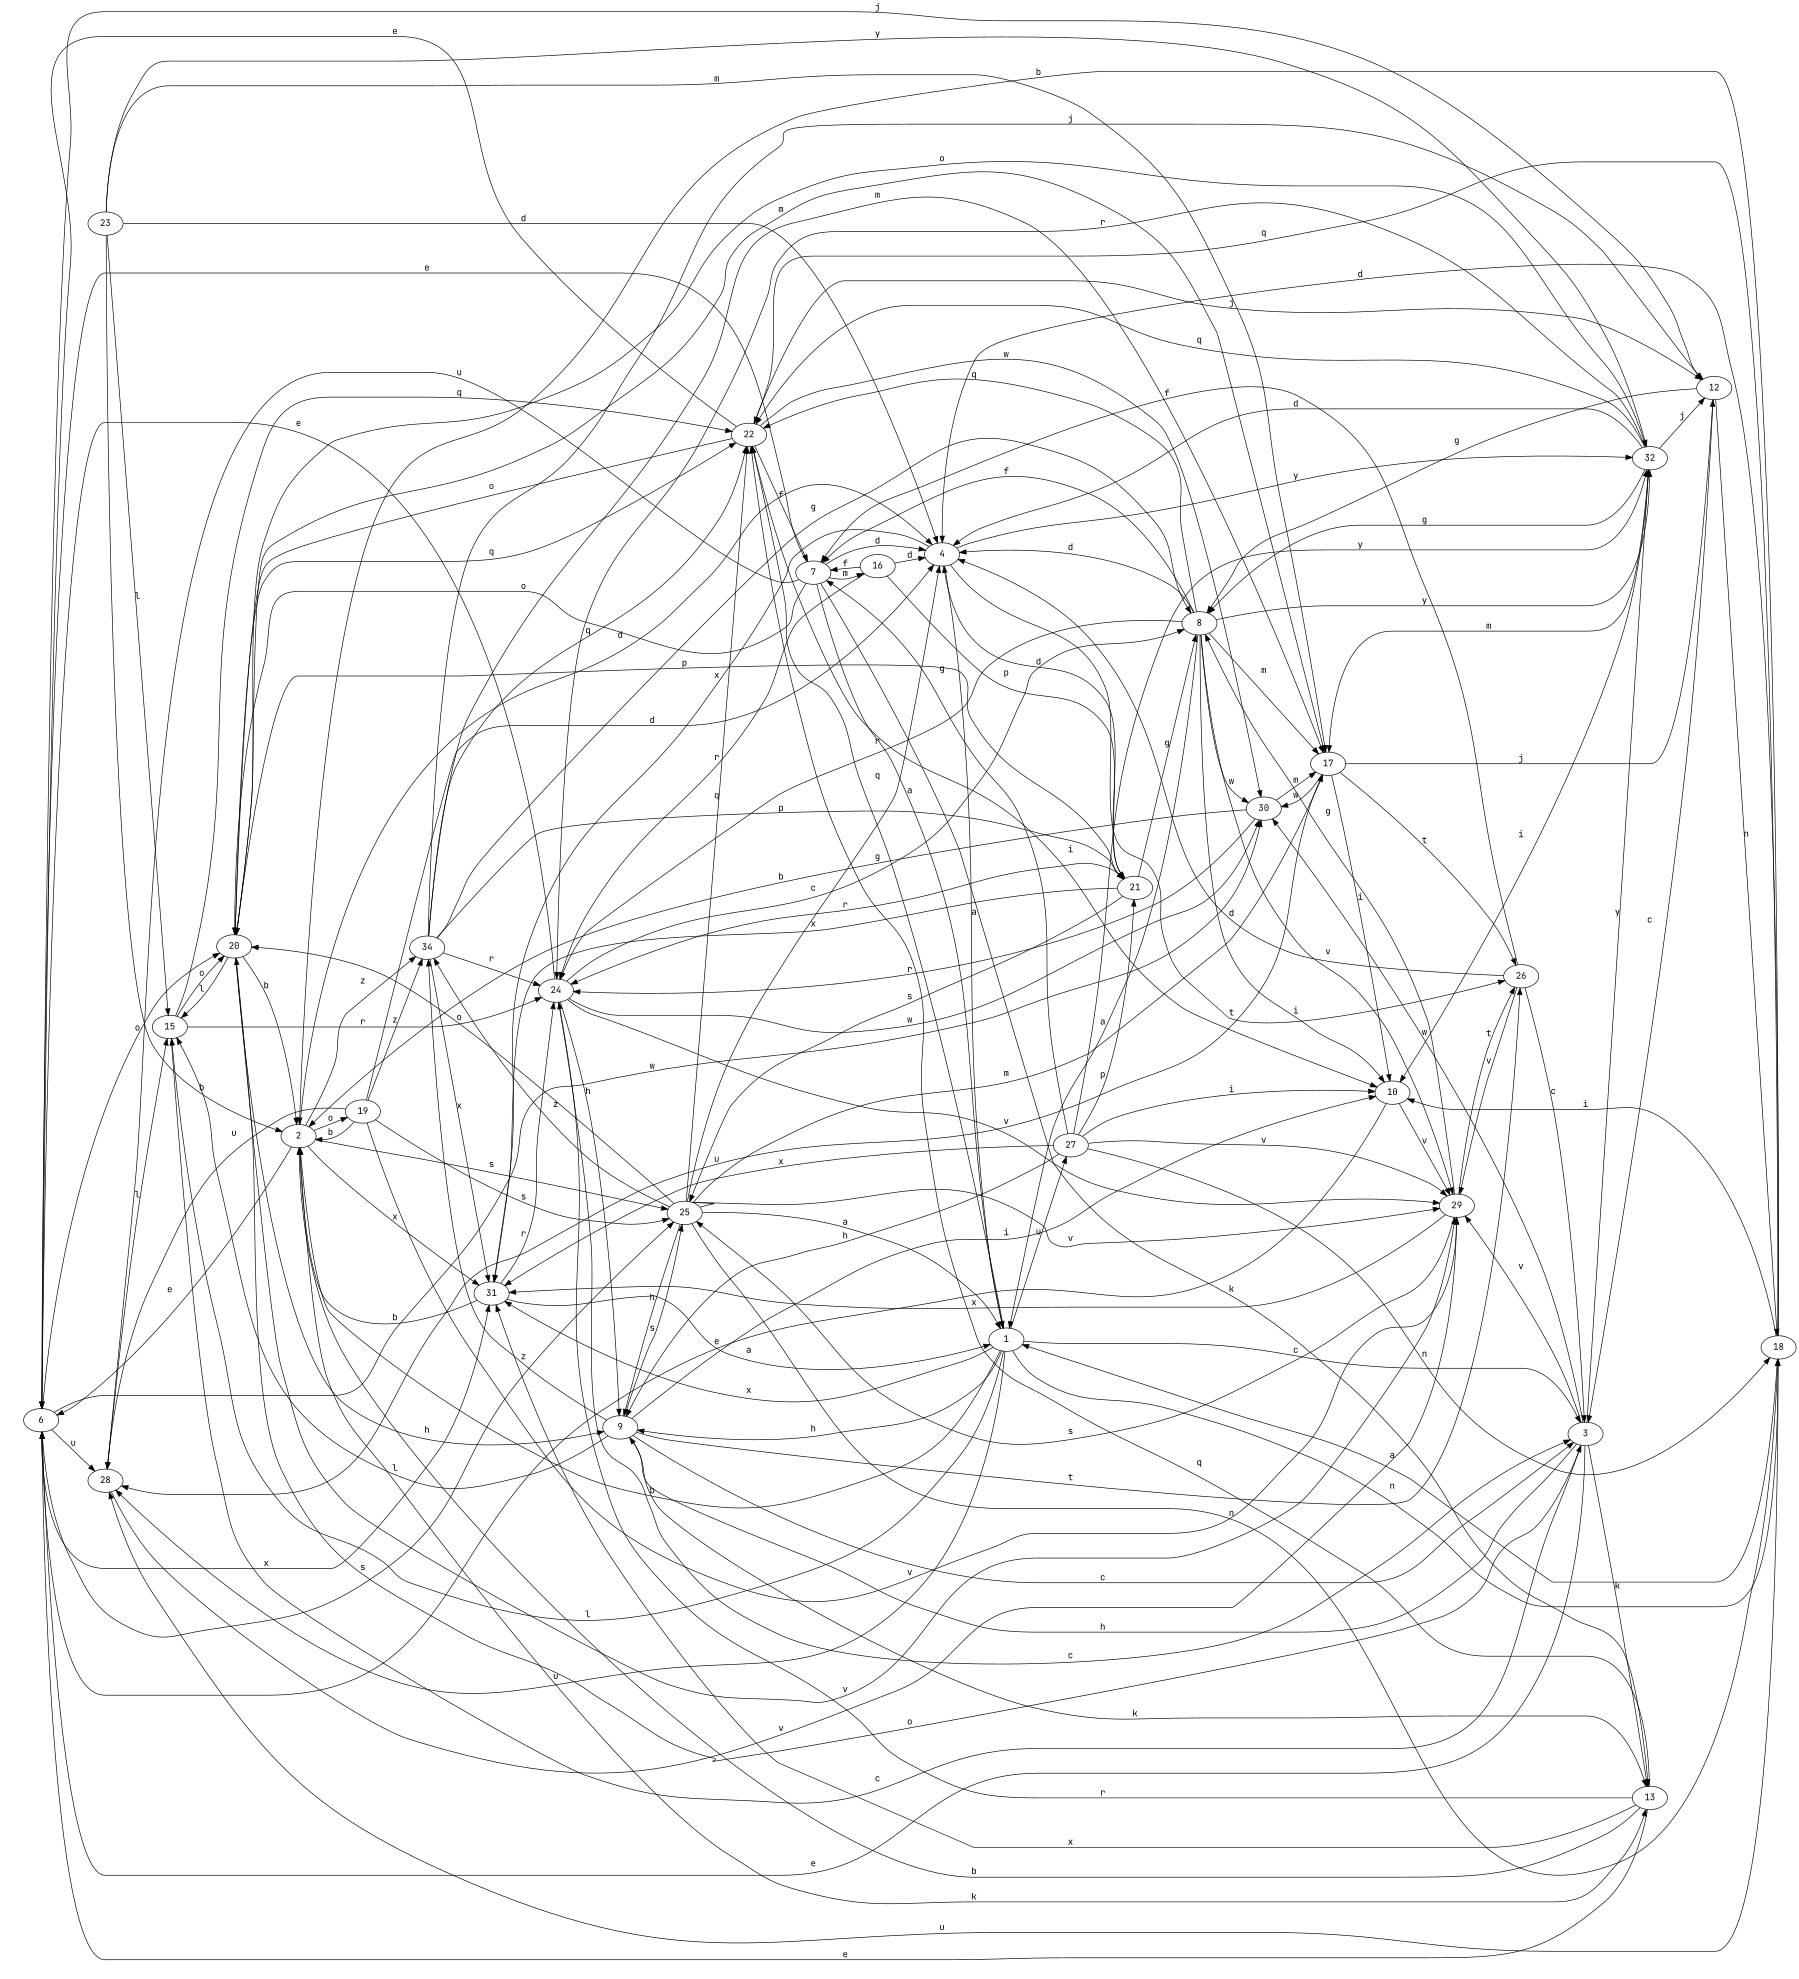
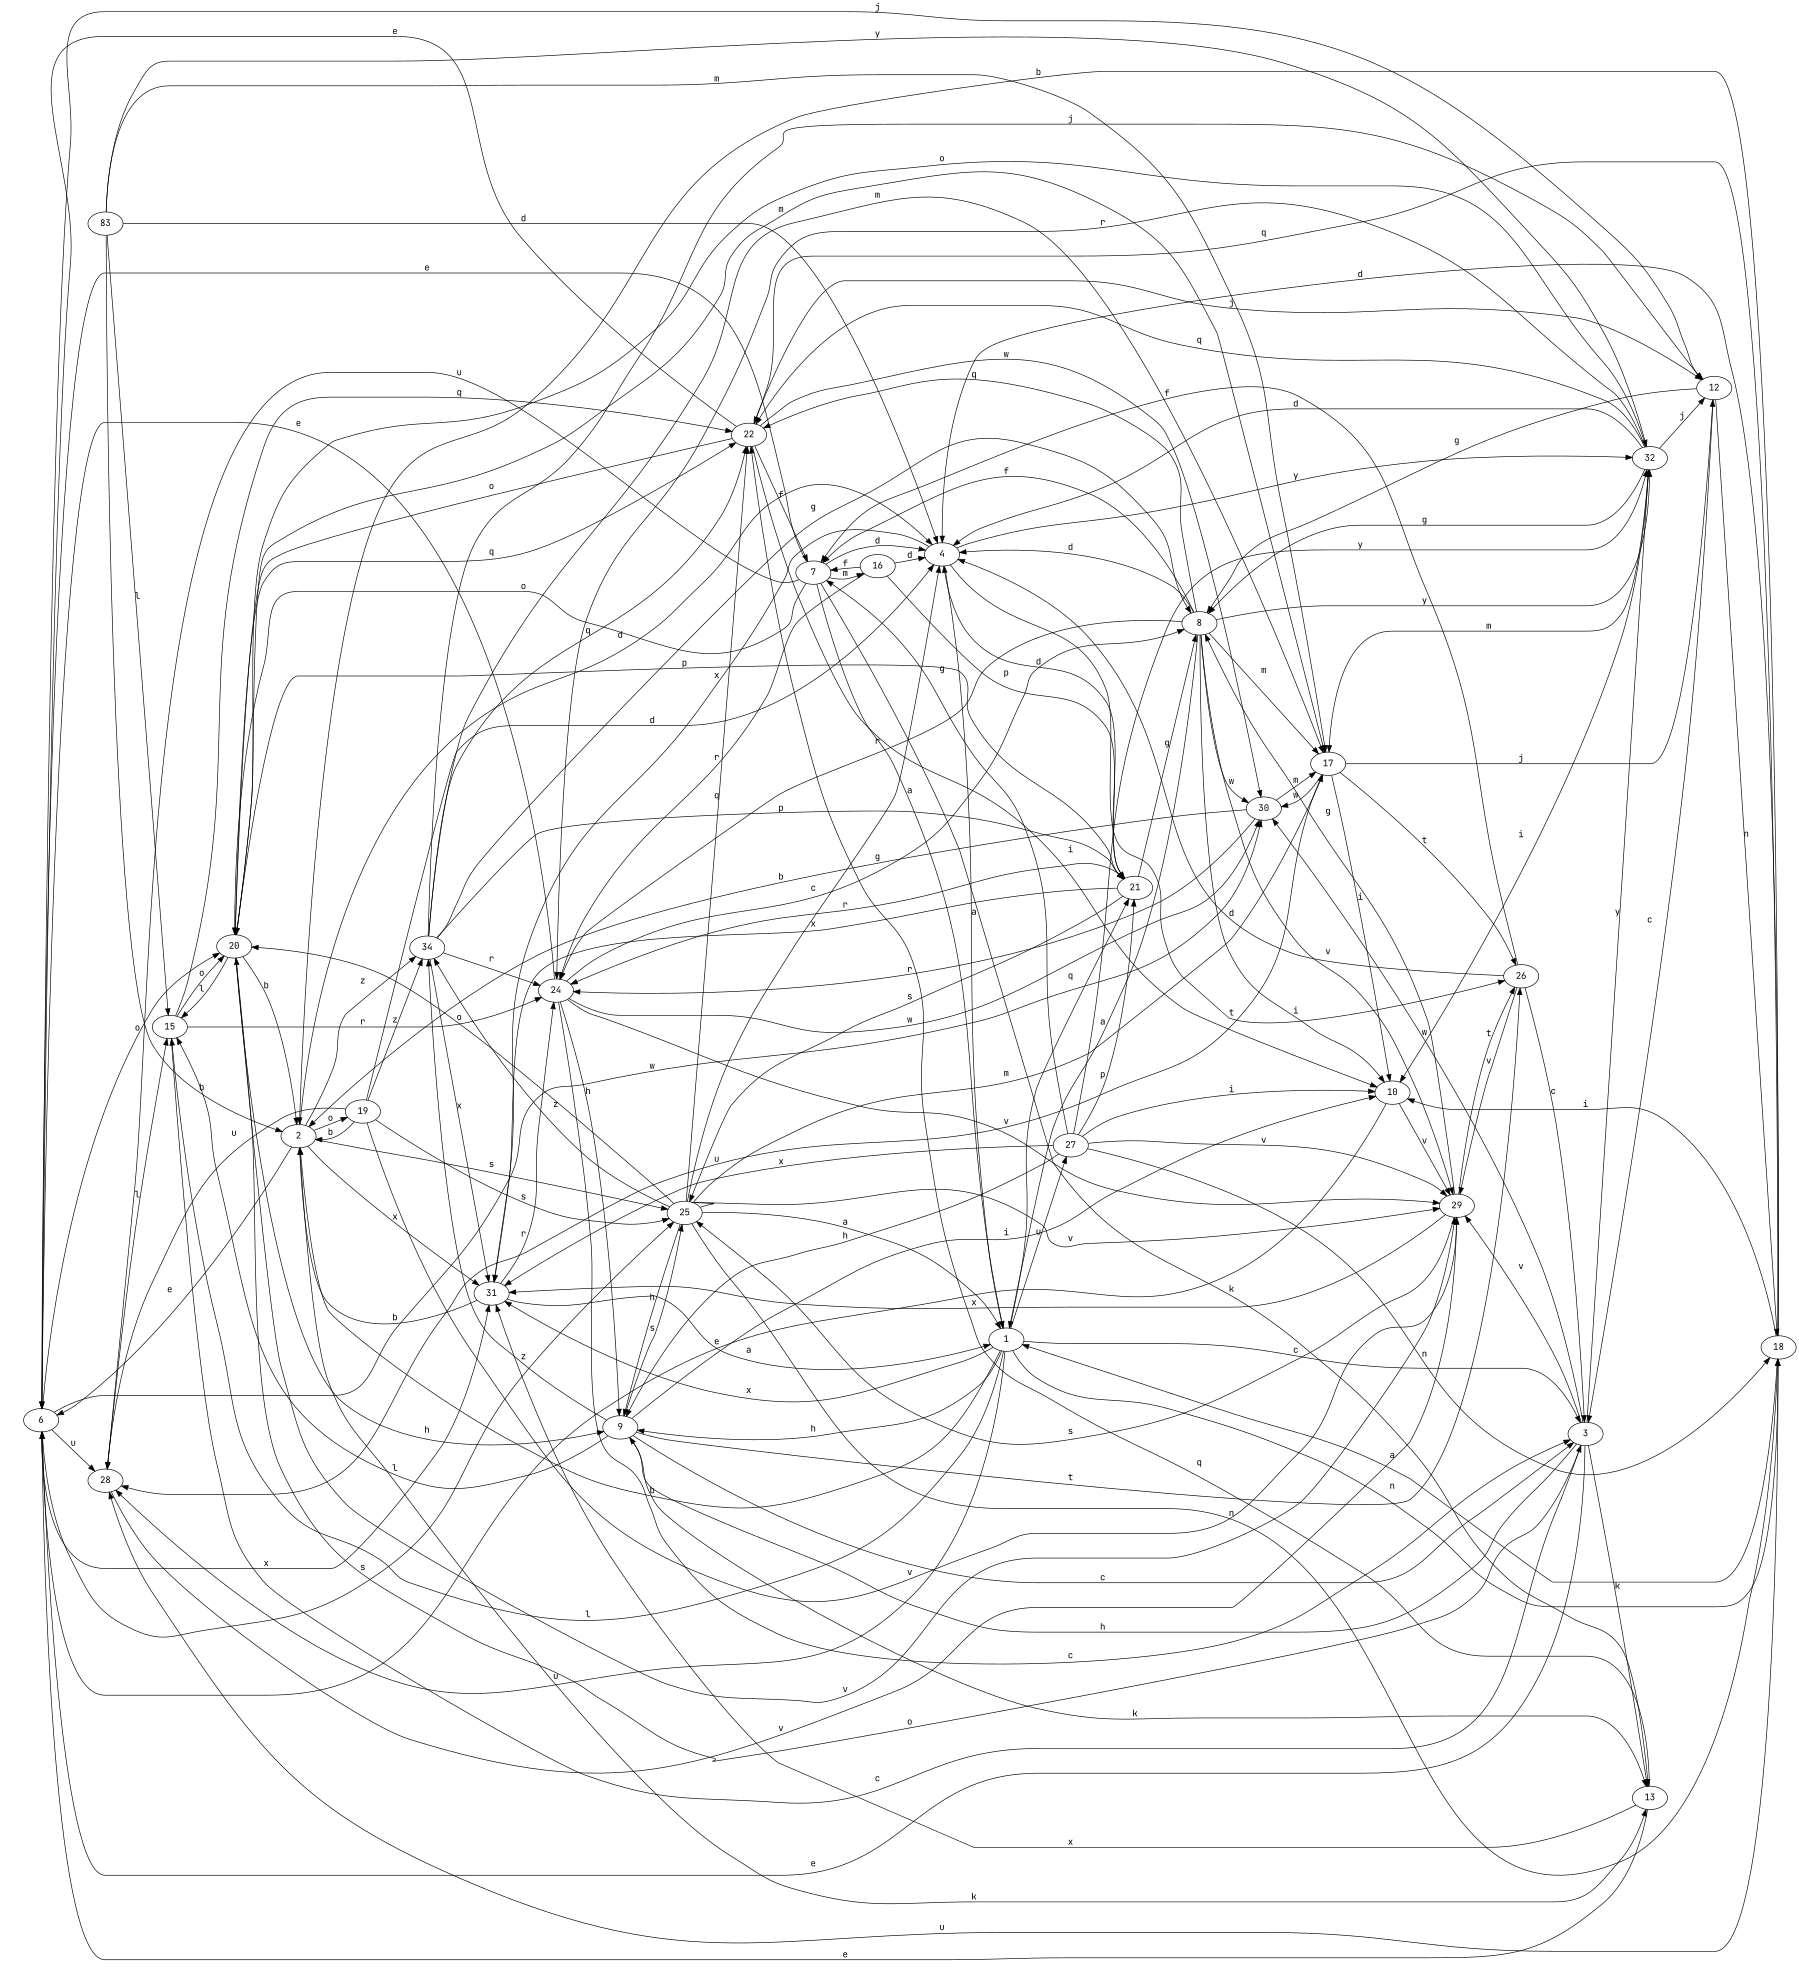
node "23": label "23" -> "83"
edge "1" -> "22": now "1" -> "21"
edge "13" -> "24": removed, label "r"
edge "13" -> "2": removed, label "b"
